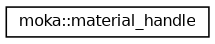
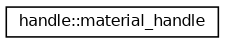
node "moka::material_handle": label "moka::material_handle" -> "handle::material_handle"
